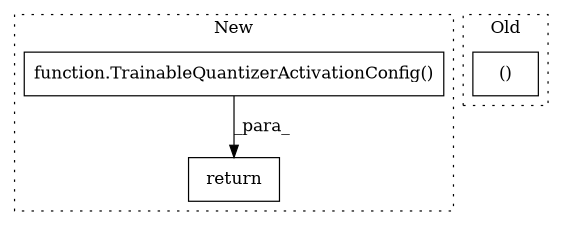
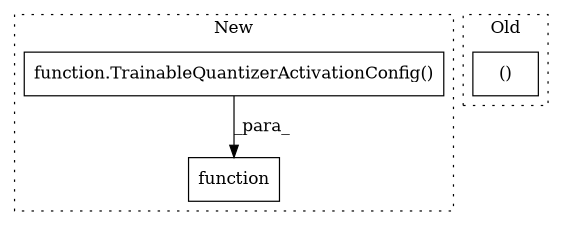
node "return": label "return" -> "function"
